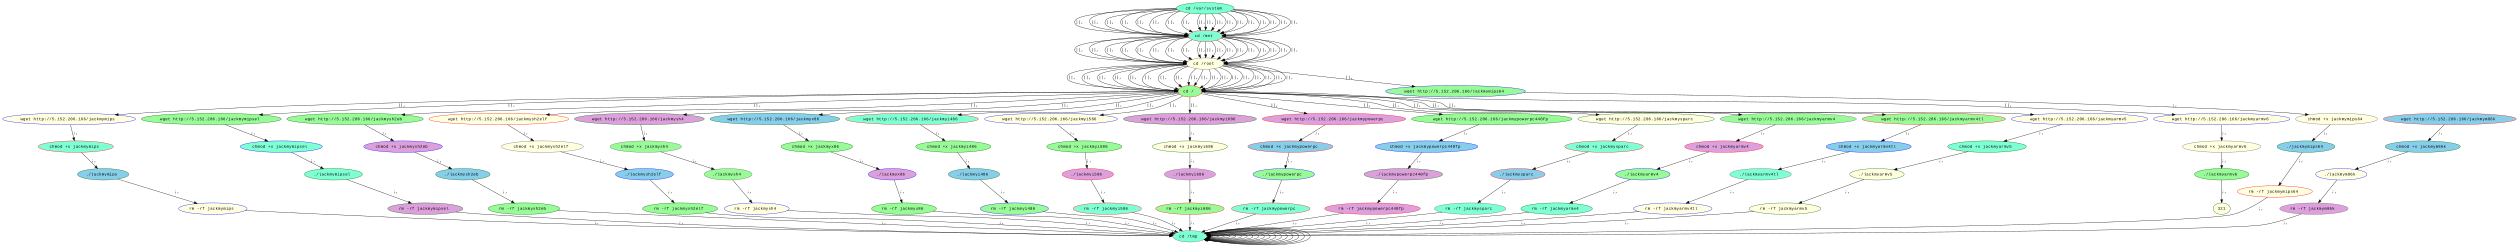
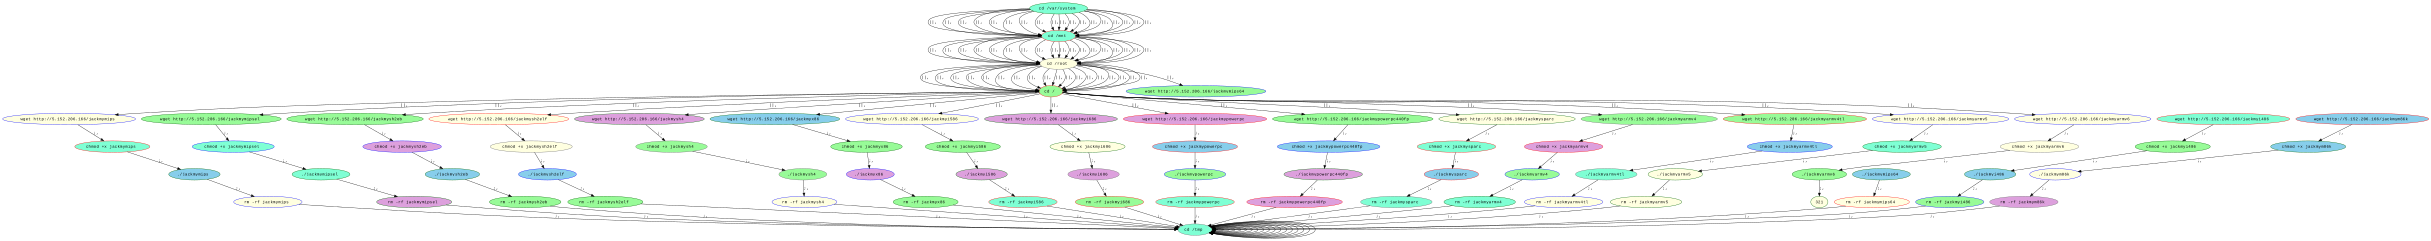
edge "cd /" -> "wget http://5.152.206.166/jackmyi486": removed, label "||,"
node "chmod +x jackmymips64": removed
node "./jackmyi586": color red -> darkgreen
